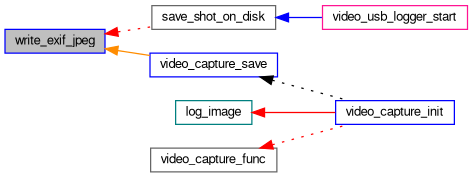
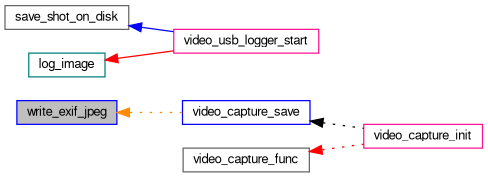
edge "save_shot_on_disk" -> "write_exif_jpeg": removed
edge "video_capture_save" -> "write_exif_jpeg": style solid -> dotted
edge "video_capture_init" -> "log_image": now "video_usb_logger_start" -> "log_image"
node "video_capture_init": color blue -> deeppink
